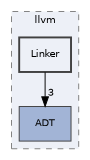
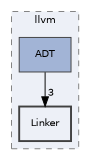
edge "Linker" -> "ADT": reversed
